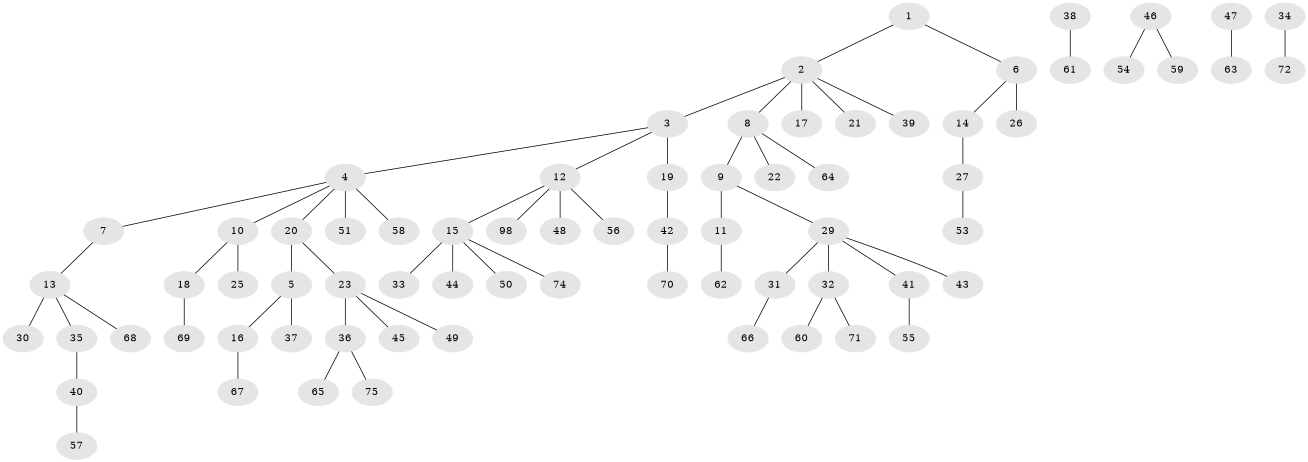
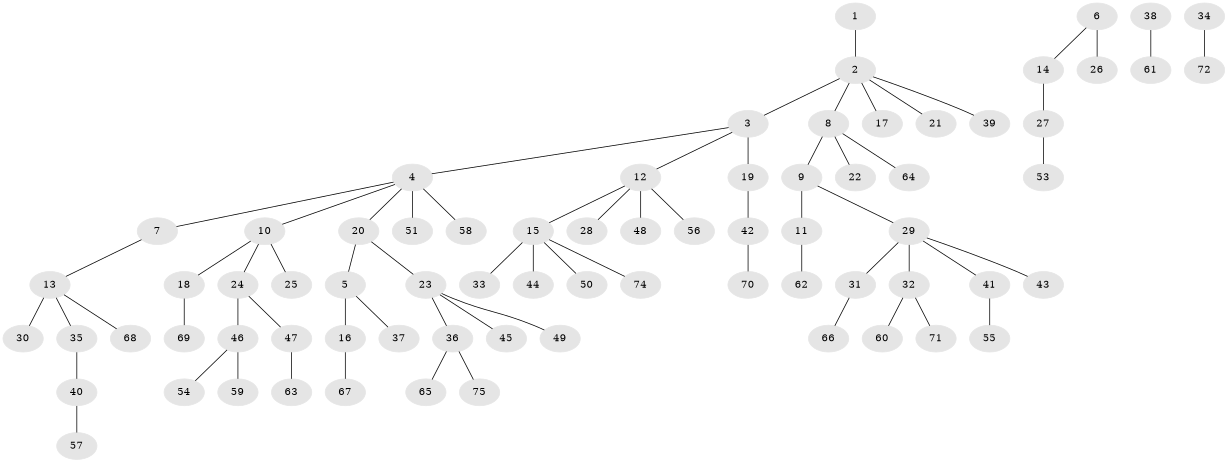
edge "1" -- "6": removed
node "98": label "98" -> "28"
node "24": added
